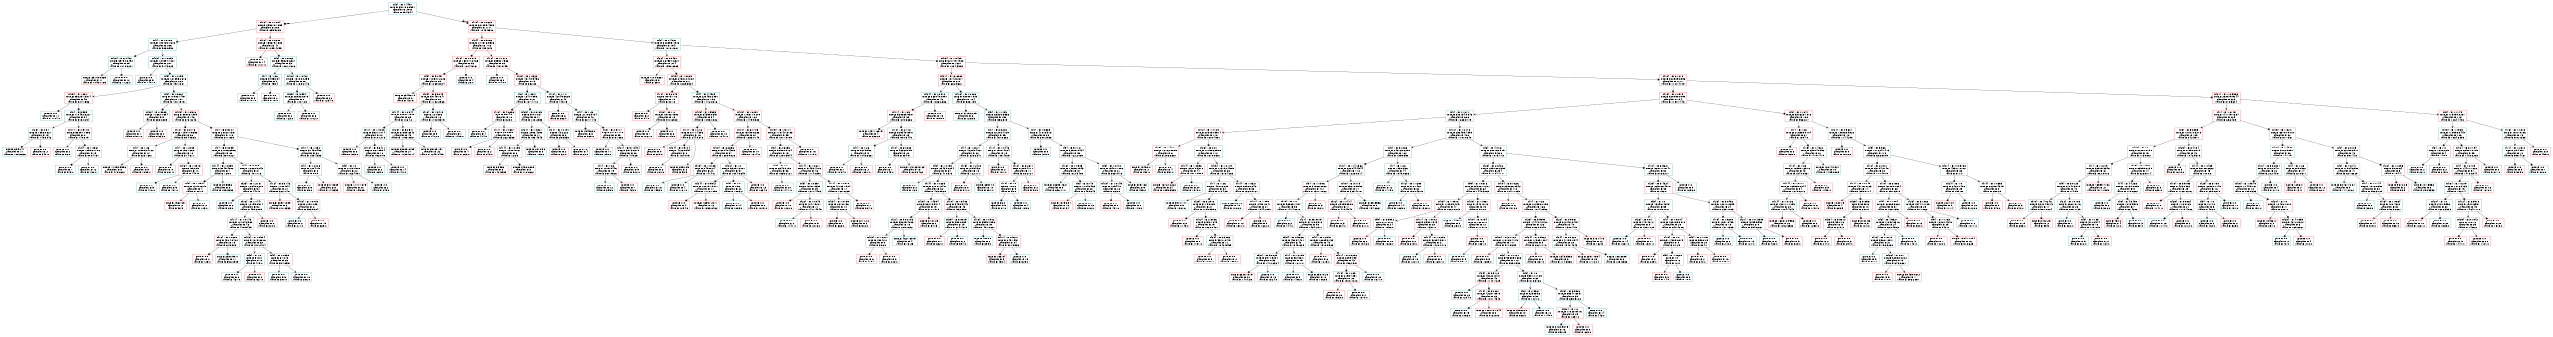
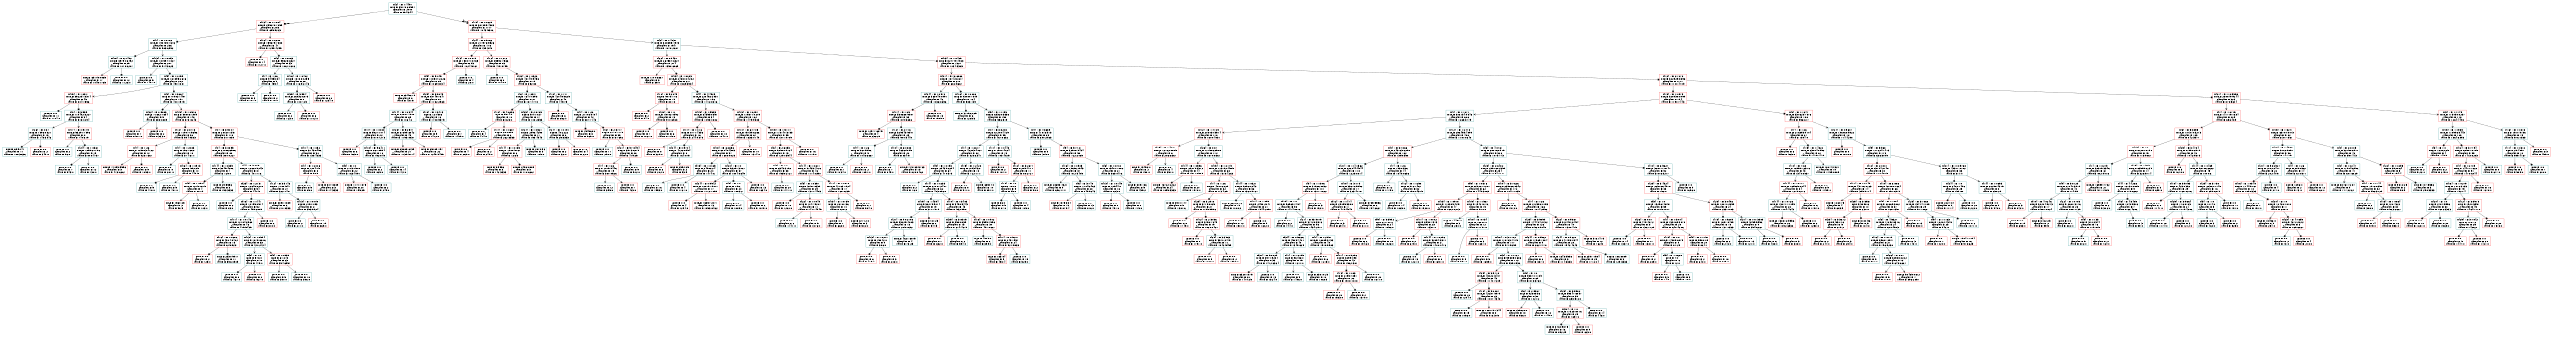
node "mse = 0.0 samples = 9 value = 1412.0": color teal -> red
edge "X[14] <= 1.016 mse = 8771.4336 samples = 16 value = 244.9375" -> "mse = 2352.25 samples = 2 value = 53.5": now "X[24] <= 0.9704 mse = 4722.8594 samples = 8 value = 164.875" -> "mse = 2352.25 samples = 2 value = 53.5"
node "mse = 432.0 samples = 4 value = 42.0": removed
edge "mse = 0.0 samples = 3 value = 1631.0" -> "mse = 0.0 samples = 9 value = 991.0": now "X[18] <= 8.734 mse = 76800.0 samples = 12 value = 1151.0" -> "mse = 0.0 samples = 9 value = 991.0"
